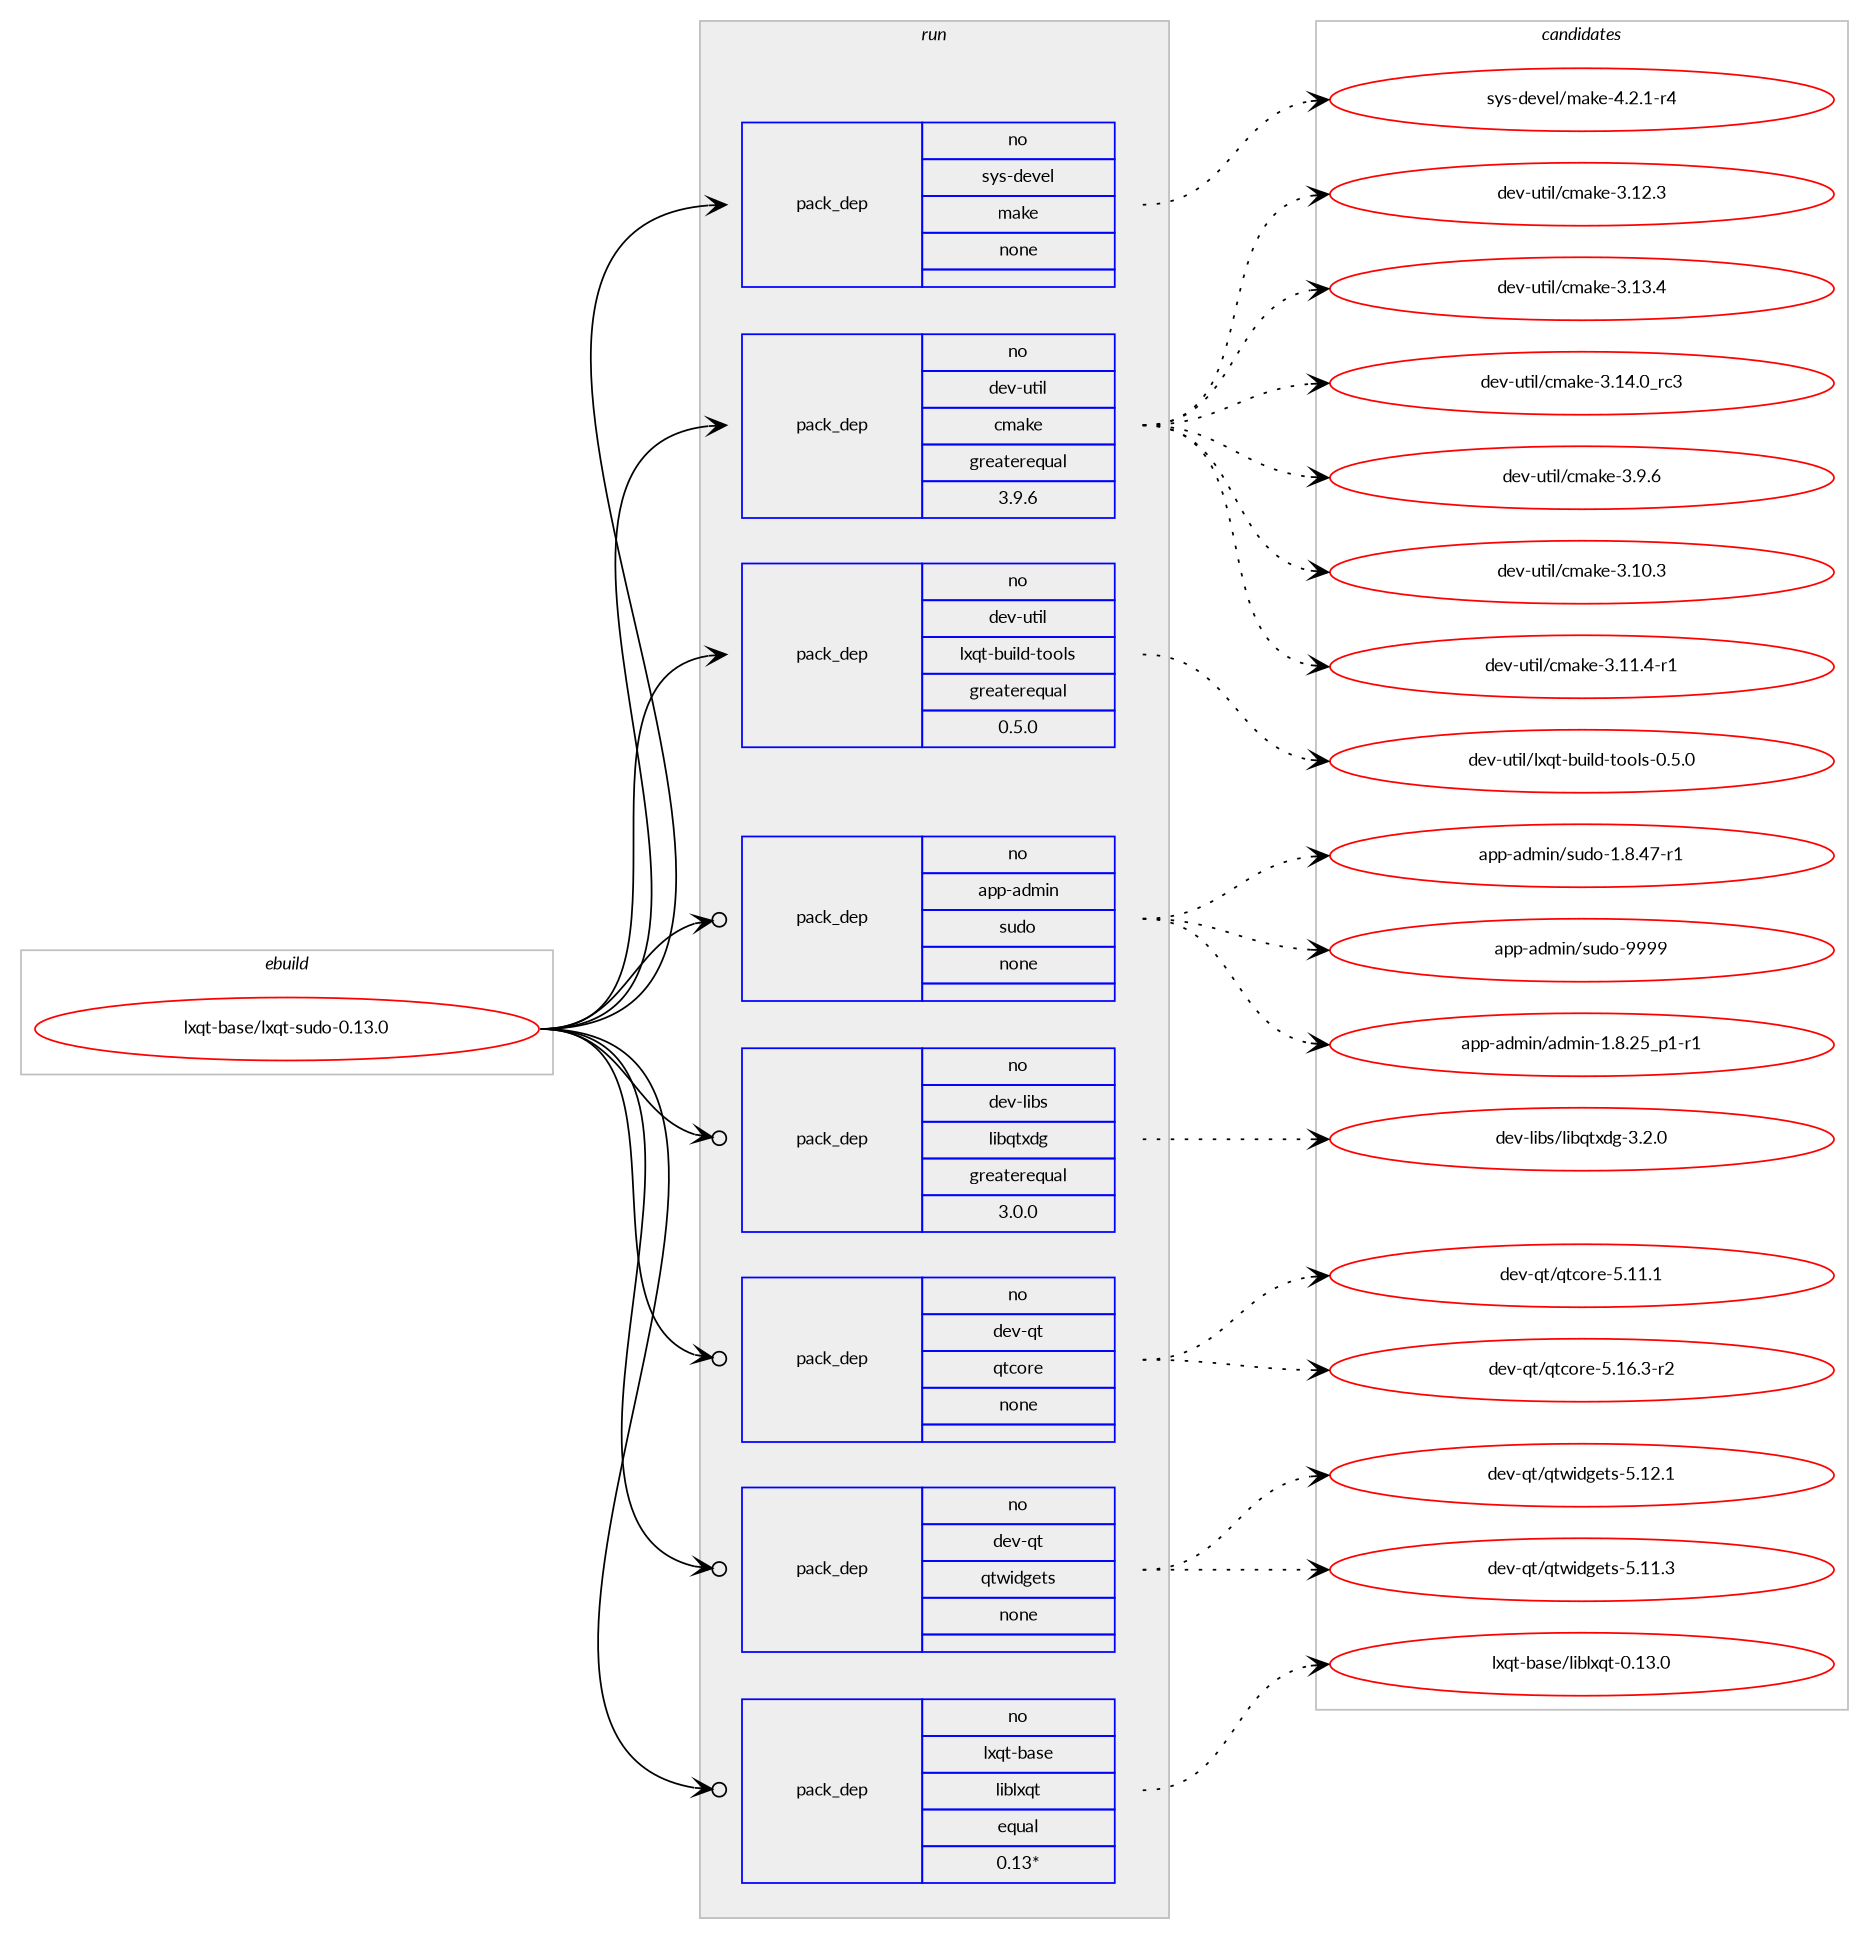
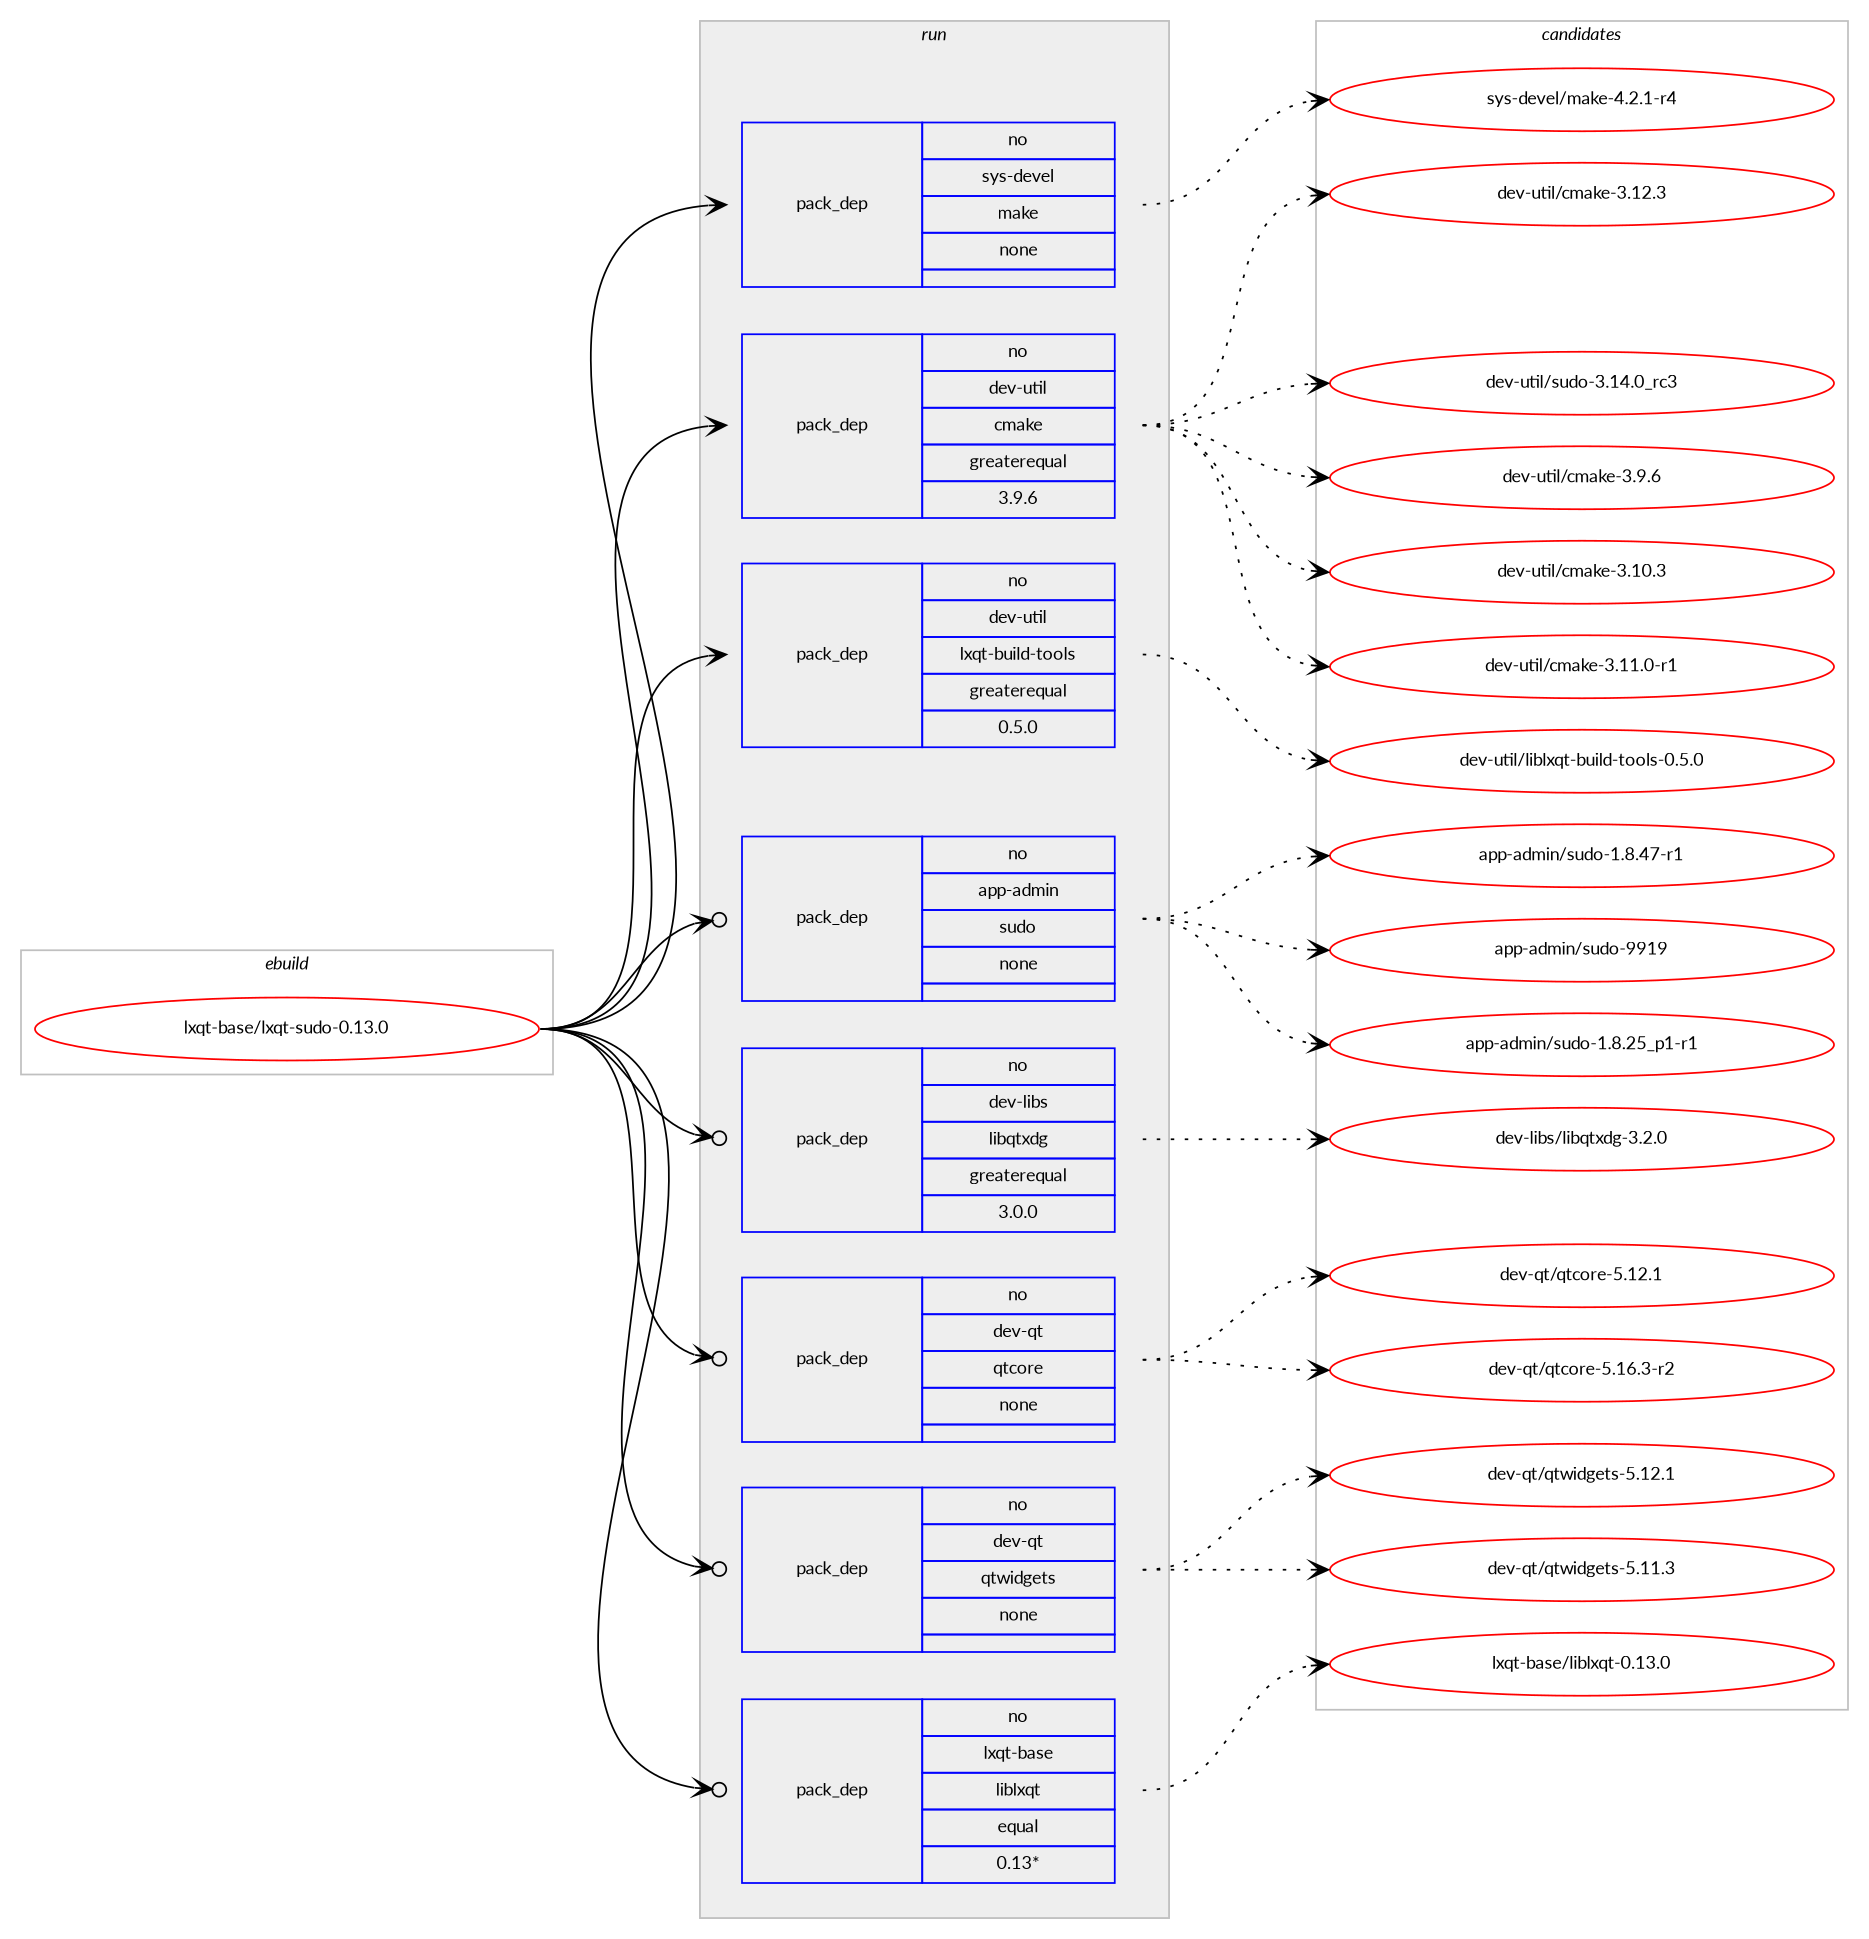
node "dev-util/cmake-3.13.4": removed
node "dev-util/cmake-3.14.0_rc3": label "dev-util/cmake-3.14.0_rc3" -> "dev-util/sudo-3.14.0_rc3"
node "dev-util/cmake-3.11.4-r1": label "dev-util/cmake-3.11.4-r1" -> "dev-util/cmake-3.11.0-r1"
node "dev-util/lxqt-build-tools-0.5.0": label "dev-util/lxqt-build-tools-0.5.0" -> "dev-util/liblxqt-build-tools-0.5.0"
node "app-admin/sudo-9999": label "app-admin/sudo-9999" -> "app-admin/sudo-9919"
node "app-admin/admin-1.8.25_p1-r1": label "app-admin/admin-1.8.25_p1-r1" -> "app-admin/sudo-1.8.25_p1-r1"
node "dev-qt/qtcore-5.11.1": label "dev-qt/qtcore-5.11.1" -> "dev-qt/qtcore-5.12.1"
